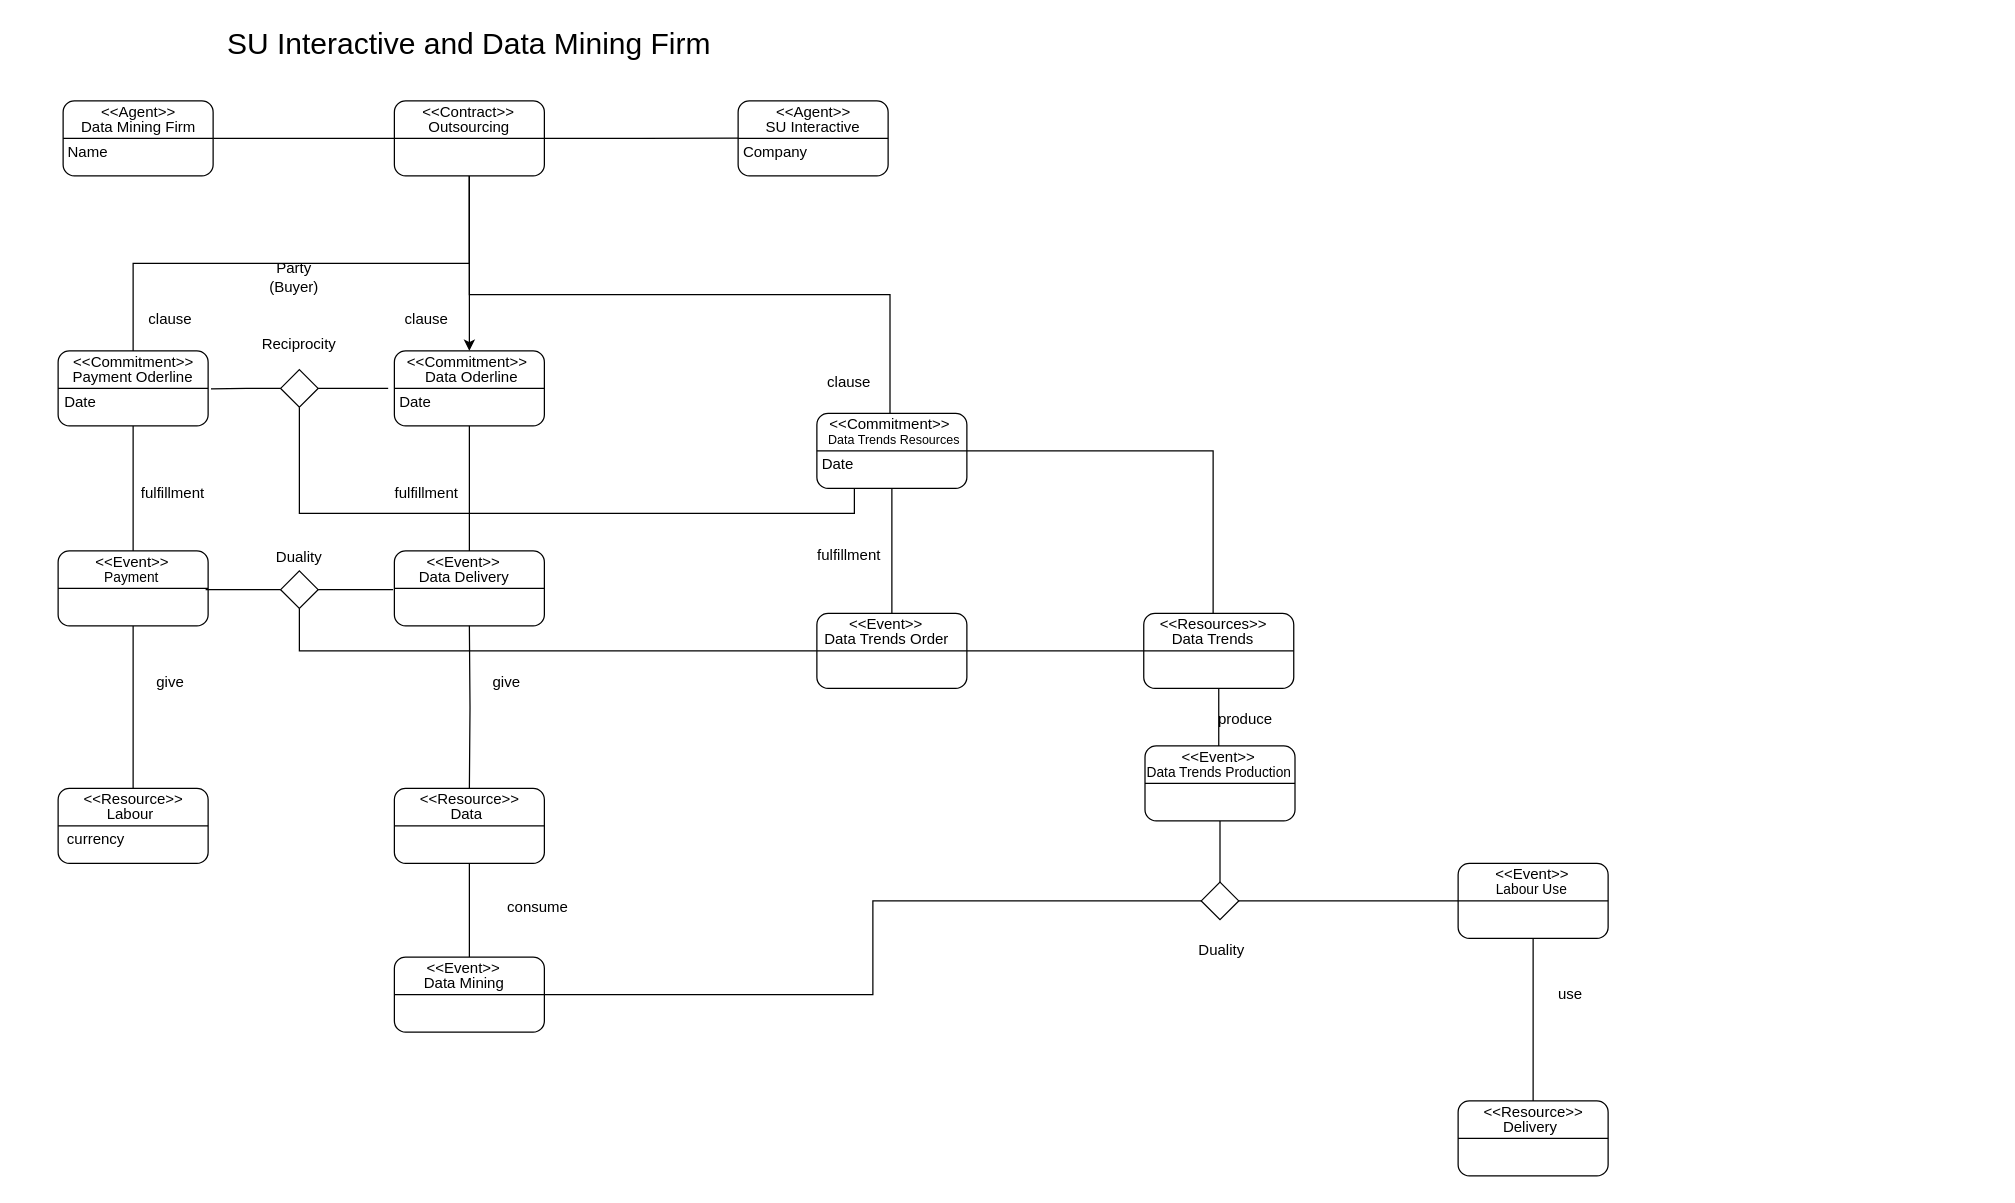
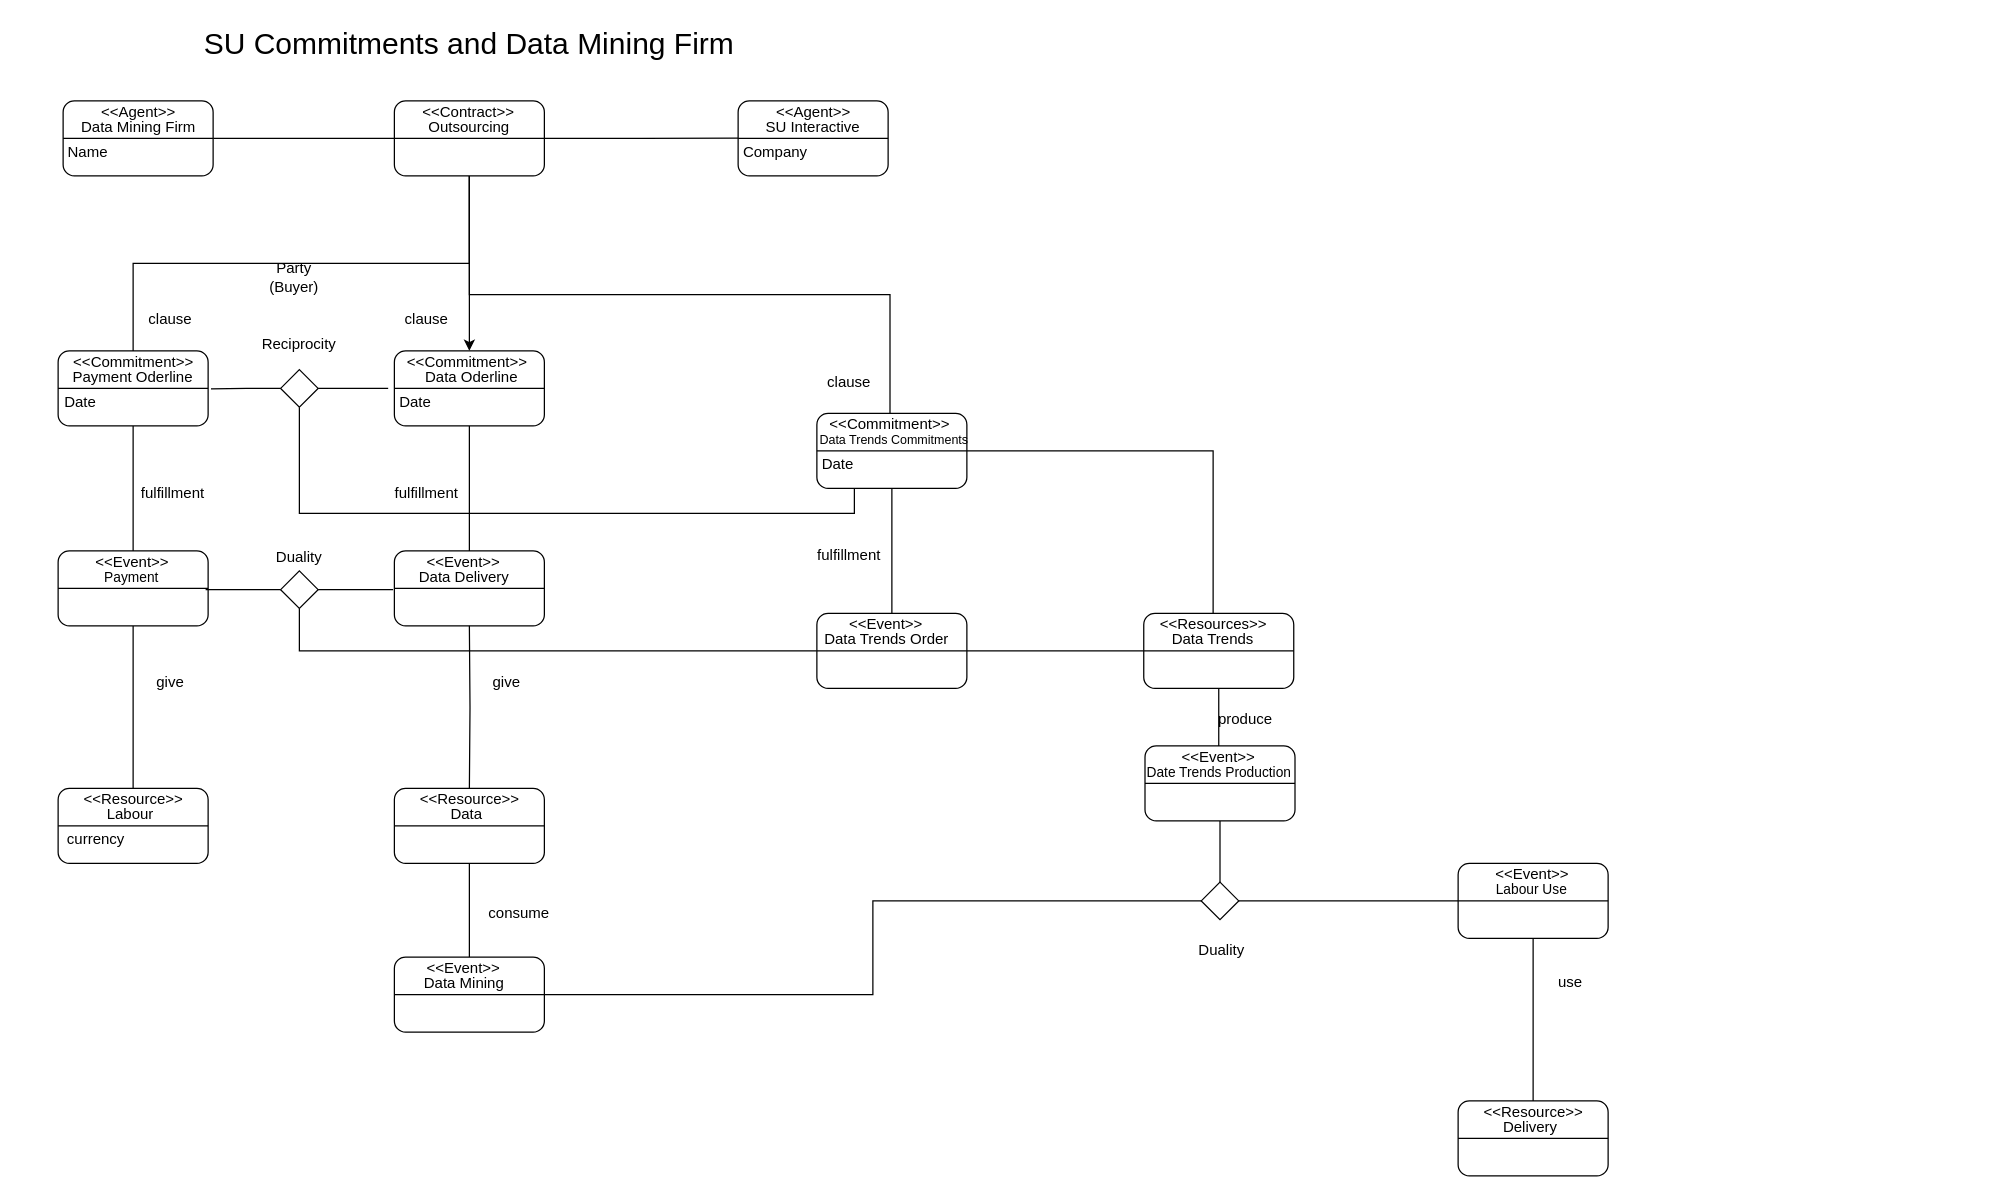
node "SU Interactive and Data Mining Firm": label "SU Interactive and Data Mining Firm" -> "SU Commitments and Data Mining Firm"
node "Data Trends Resources": label "Data Trends Resources" -> "Data Trends Commitments"
node "Data Trends Production": label "Data Trends Production" -> "Date Trends Production"
node "consume": moved (538, 907) -> (519, 913)
node "use": moved (1571, 994) -> (1571, 982)
